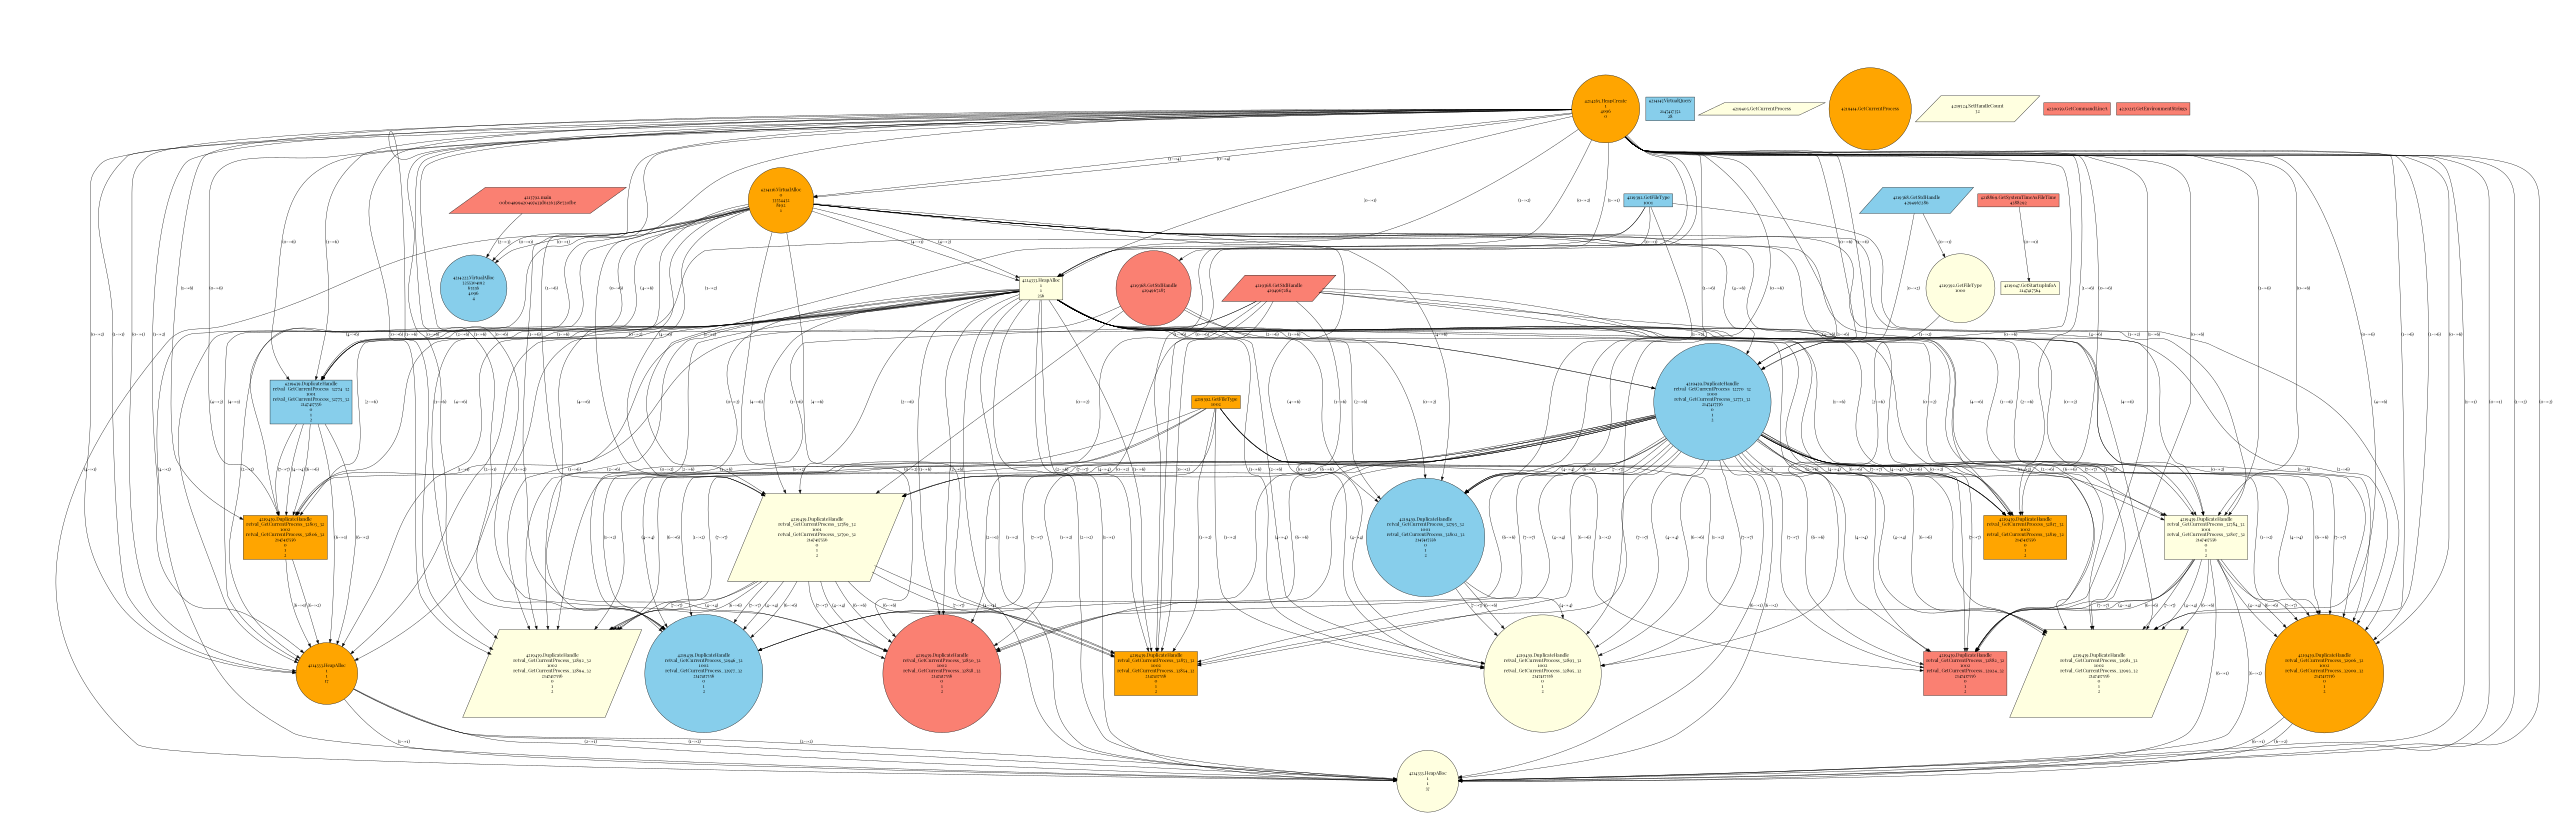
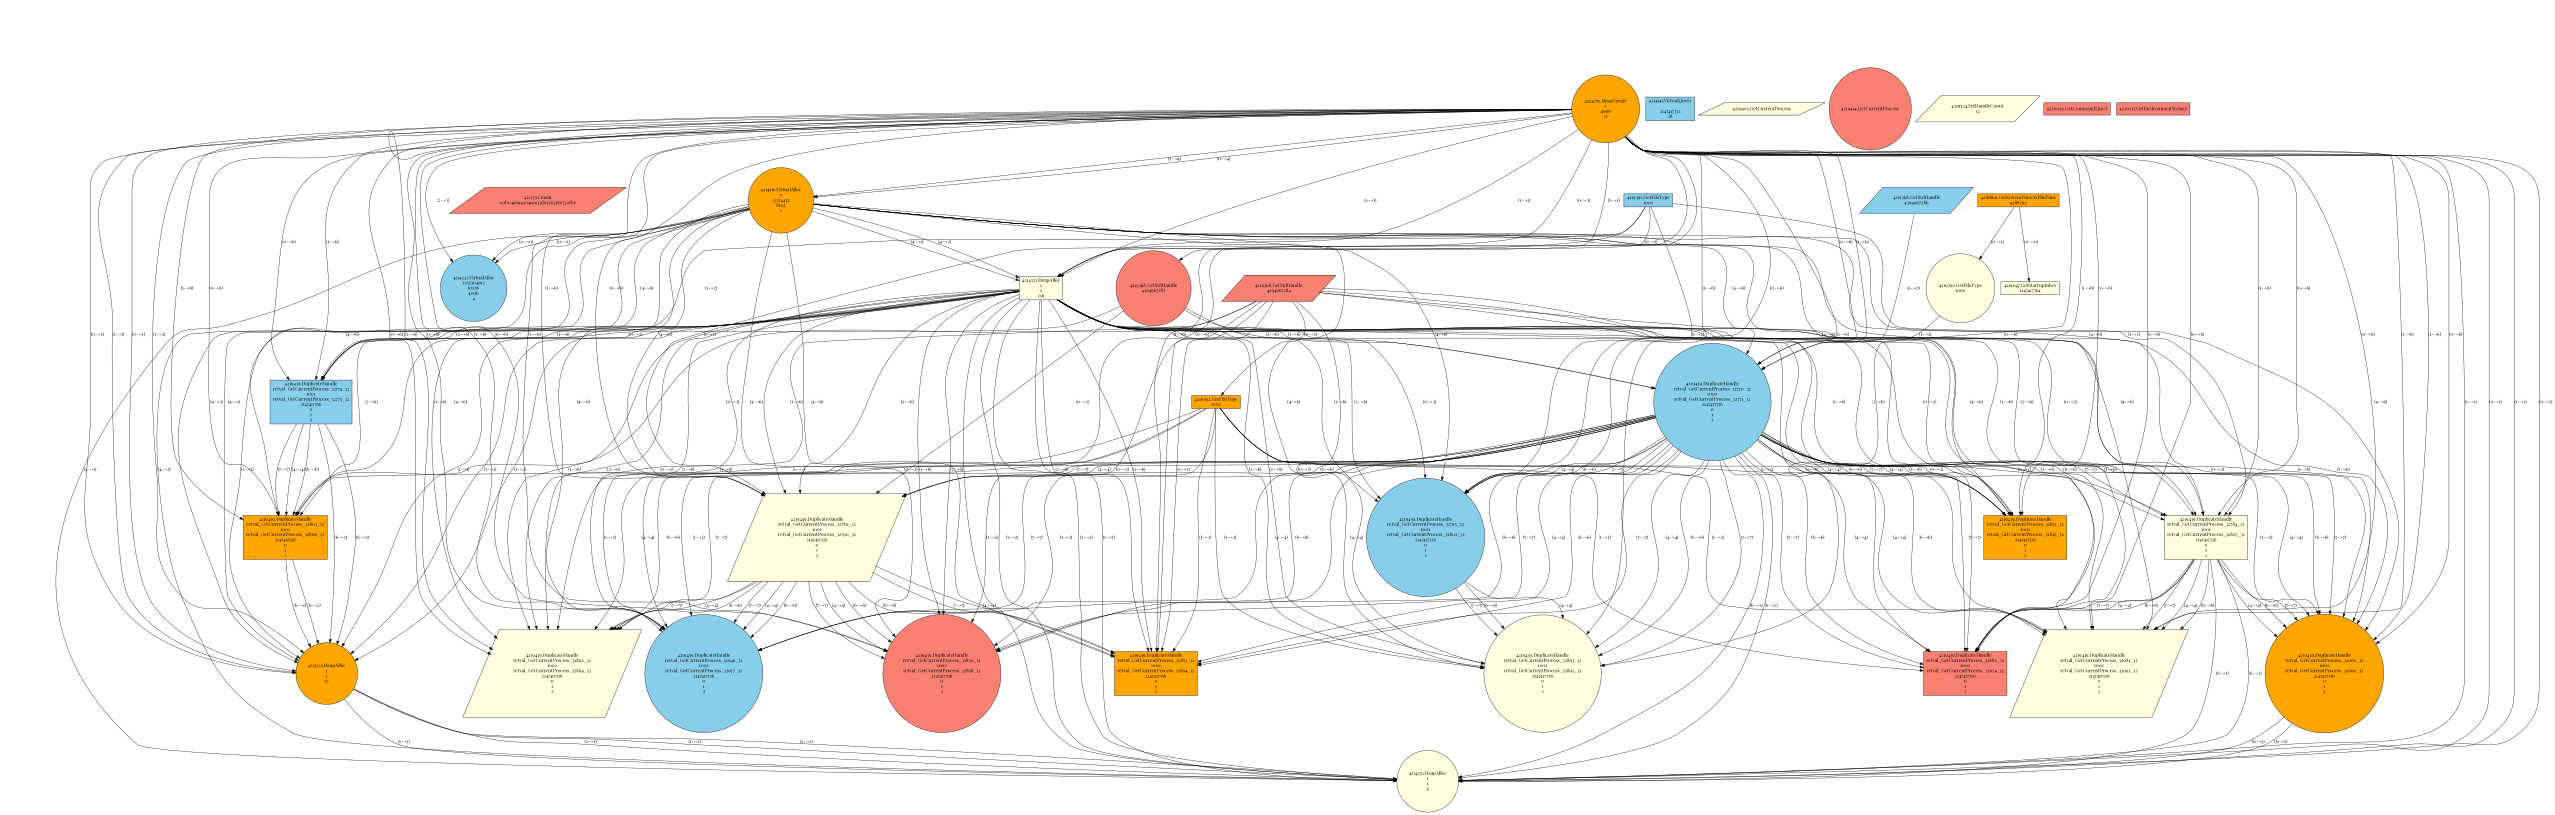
node "4219414.GetCurrentProcess": fillcolor orange -> salmon
node "4218869.GetSystemTimeAsFileTime 4288292": fillcolor salmon -> orange
edge "4213792.main 00b04a99420497433d6126338e720fbe" -> "4214222.VirtualAlloc 3255304192 65536 4096 4": now "4214265.HeapCreate 1 4096 0" -> "4214222.VirtualAlloc 3255304192 65536 4096 4"
edge "4219368.GetStdHandle 4294967286" -> "4219392.GetFileType 1000": now "4218869.GetSystemTimeAsFileTime 4288292" -> "4219392.GetFileType 1000"
edge "4219368.GetStdHandle 4294967284" -> "4219392.GetFileType 1002": added, label "(0-->1)"
